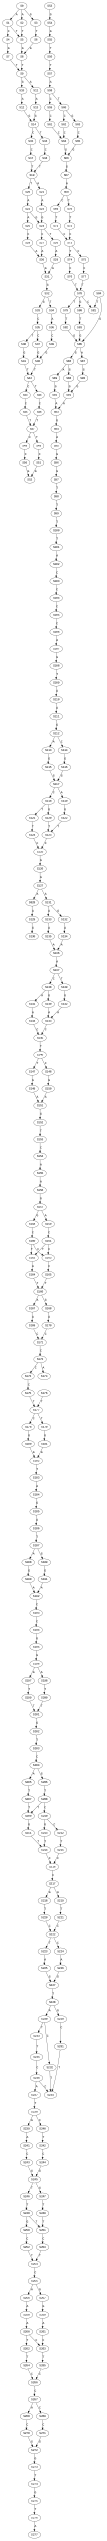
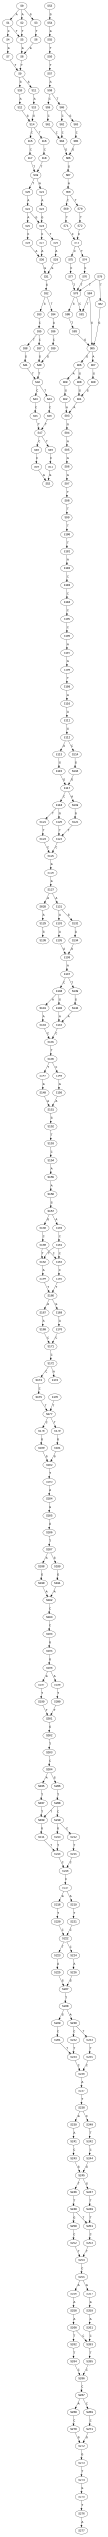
edge "S78" -> "S79": reversed
edge "S236" -> "S234": reversed
